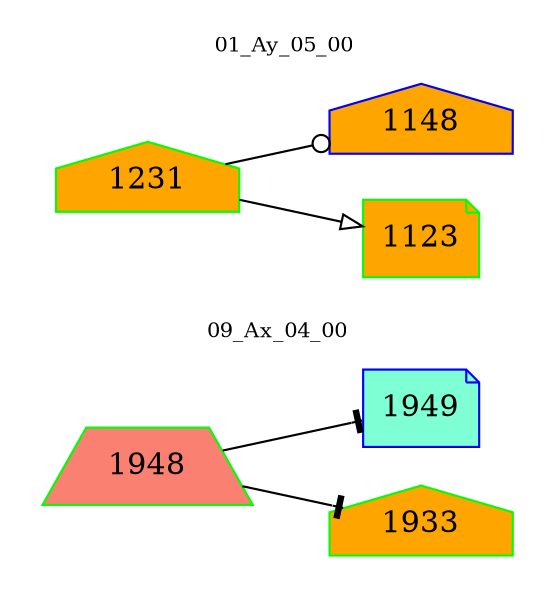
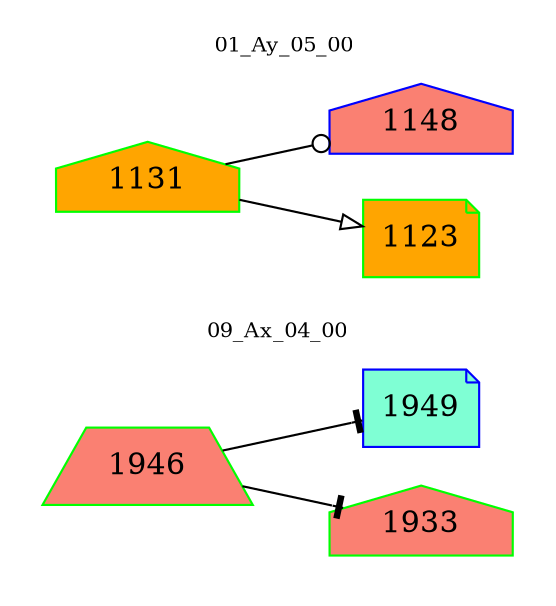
node "1148": fillcolor orange -> salmon
node "1231": label "1231" -> "1131"
node "1948": label "1948" -> "1946"
node "1933": fillcolor orange -> salmon
